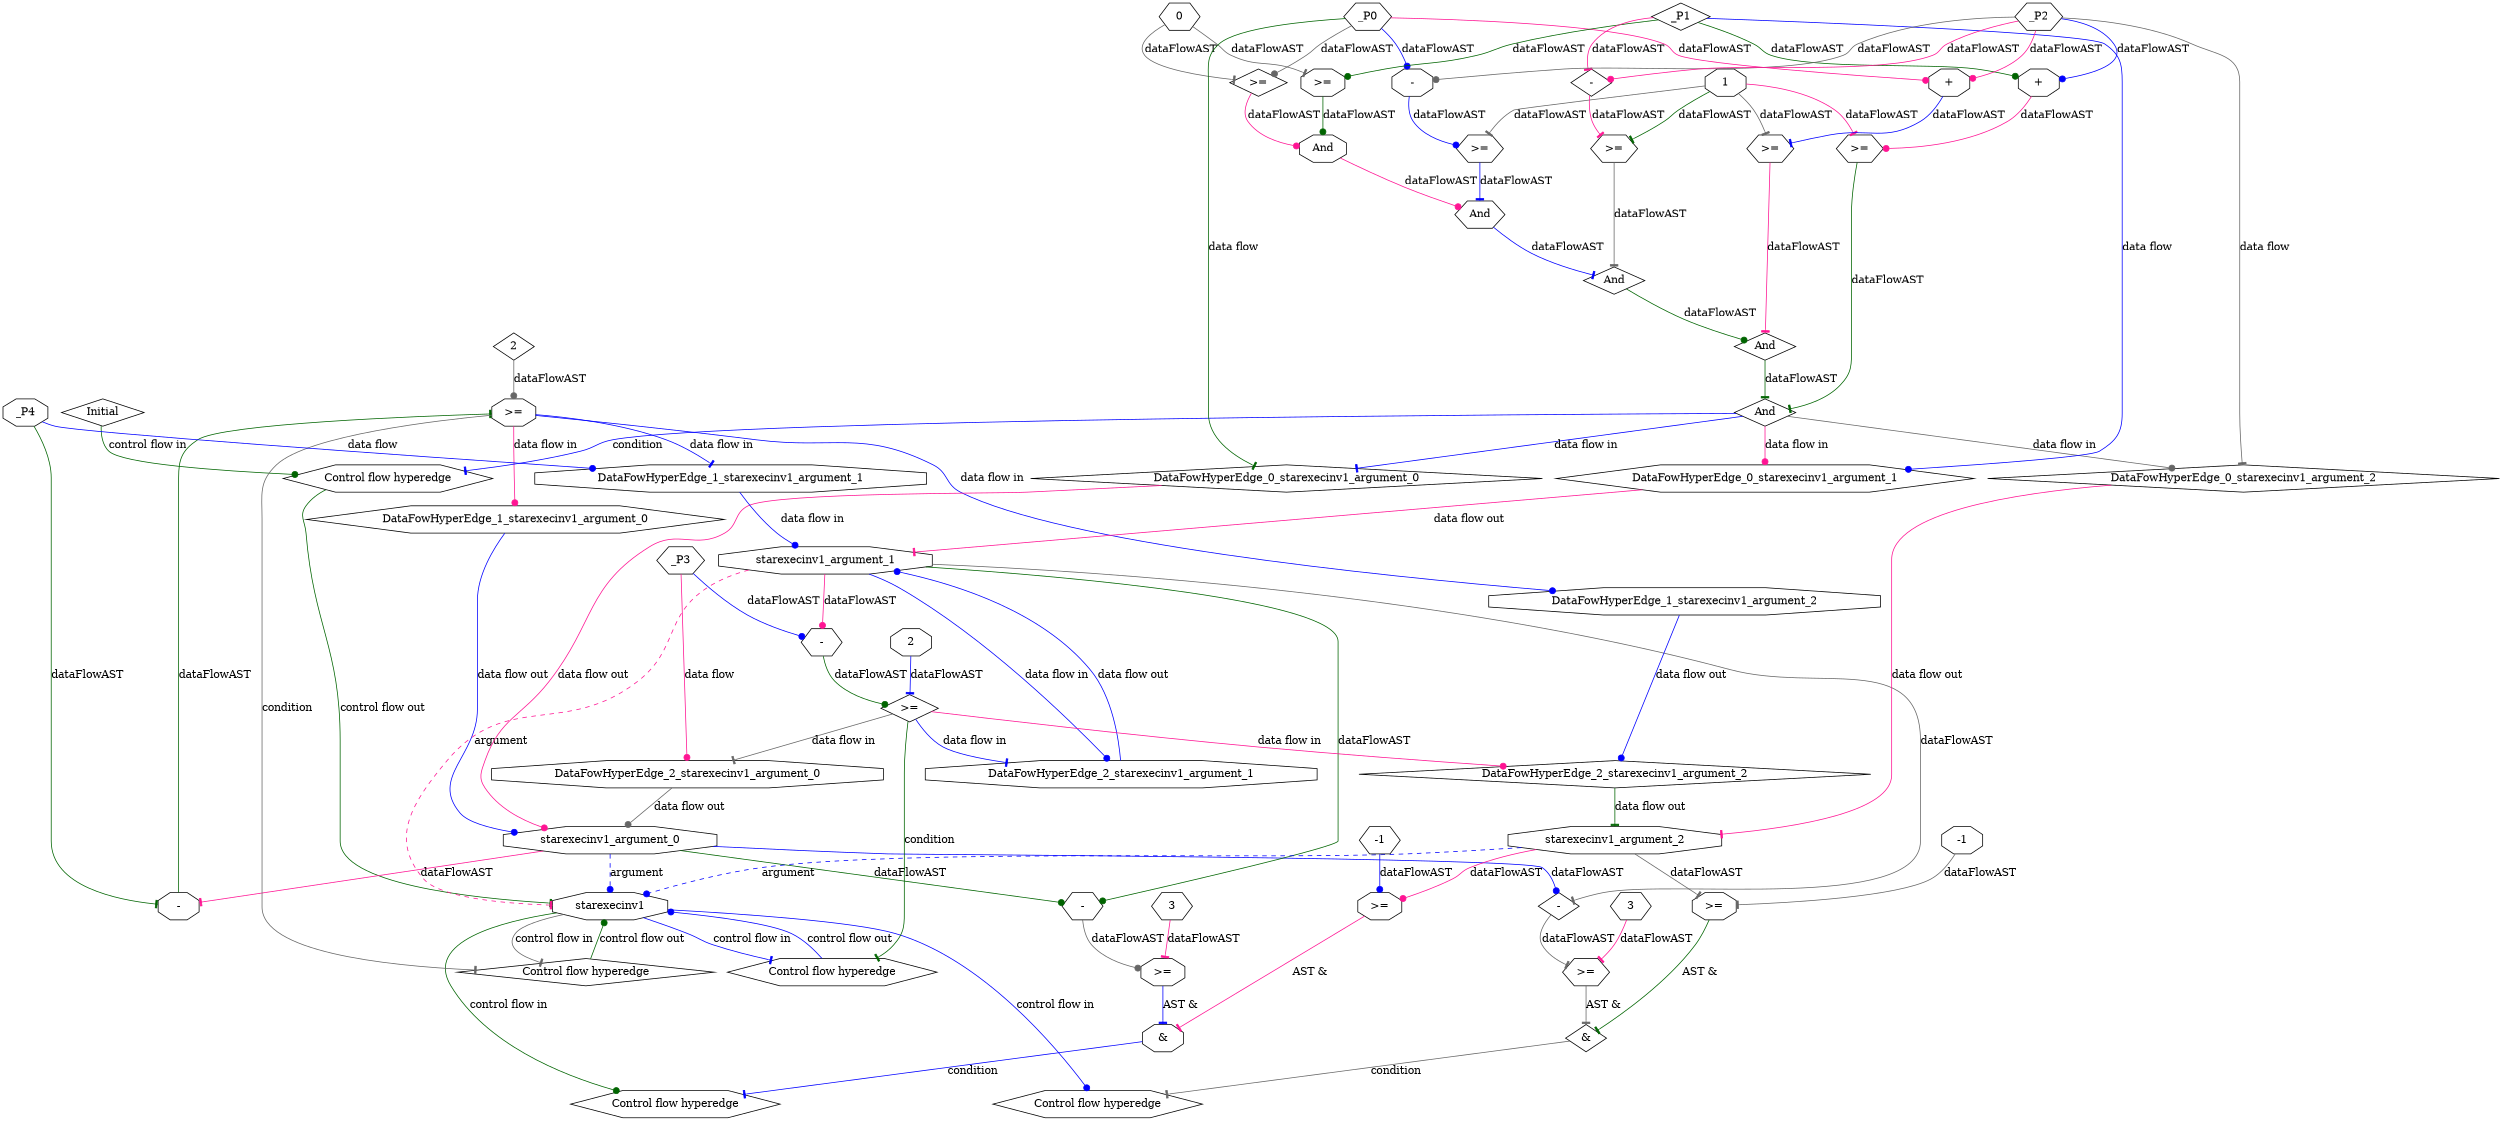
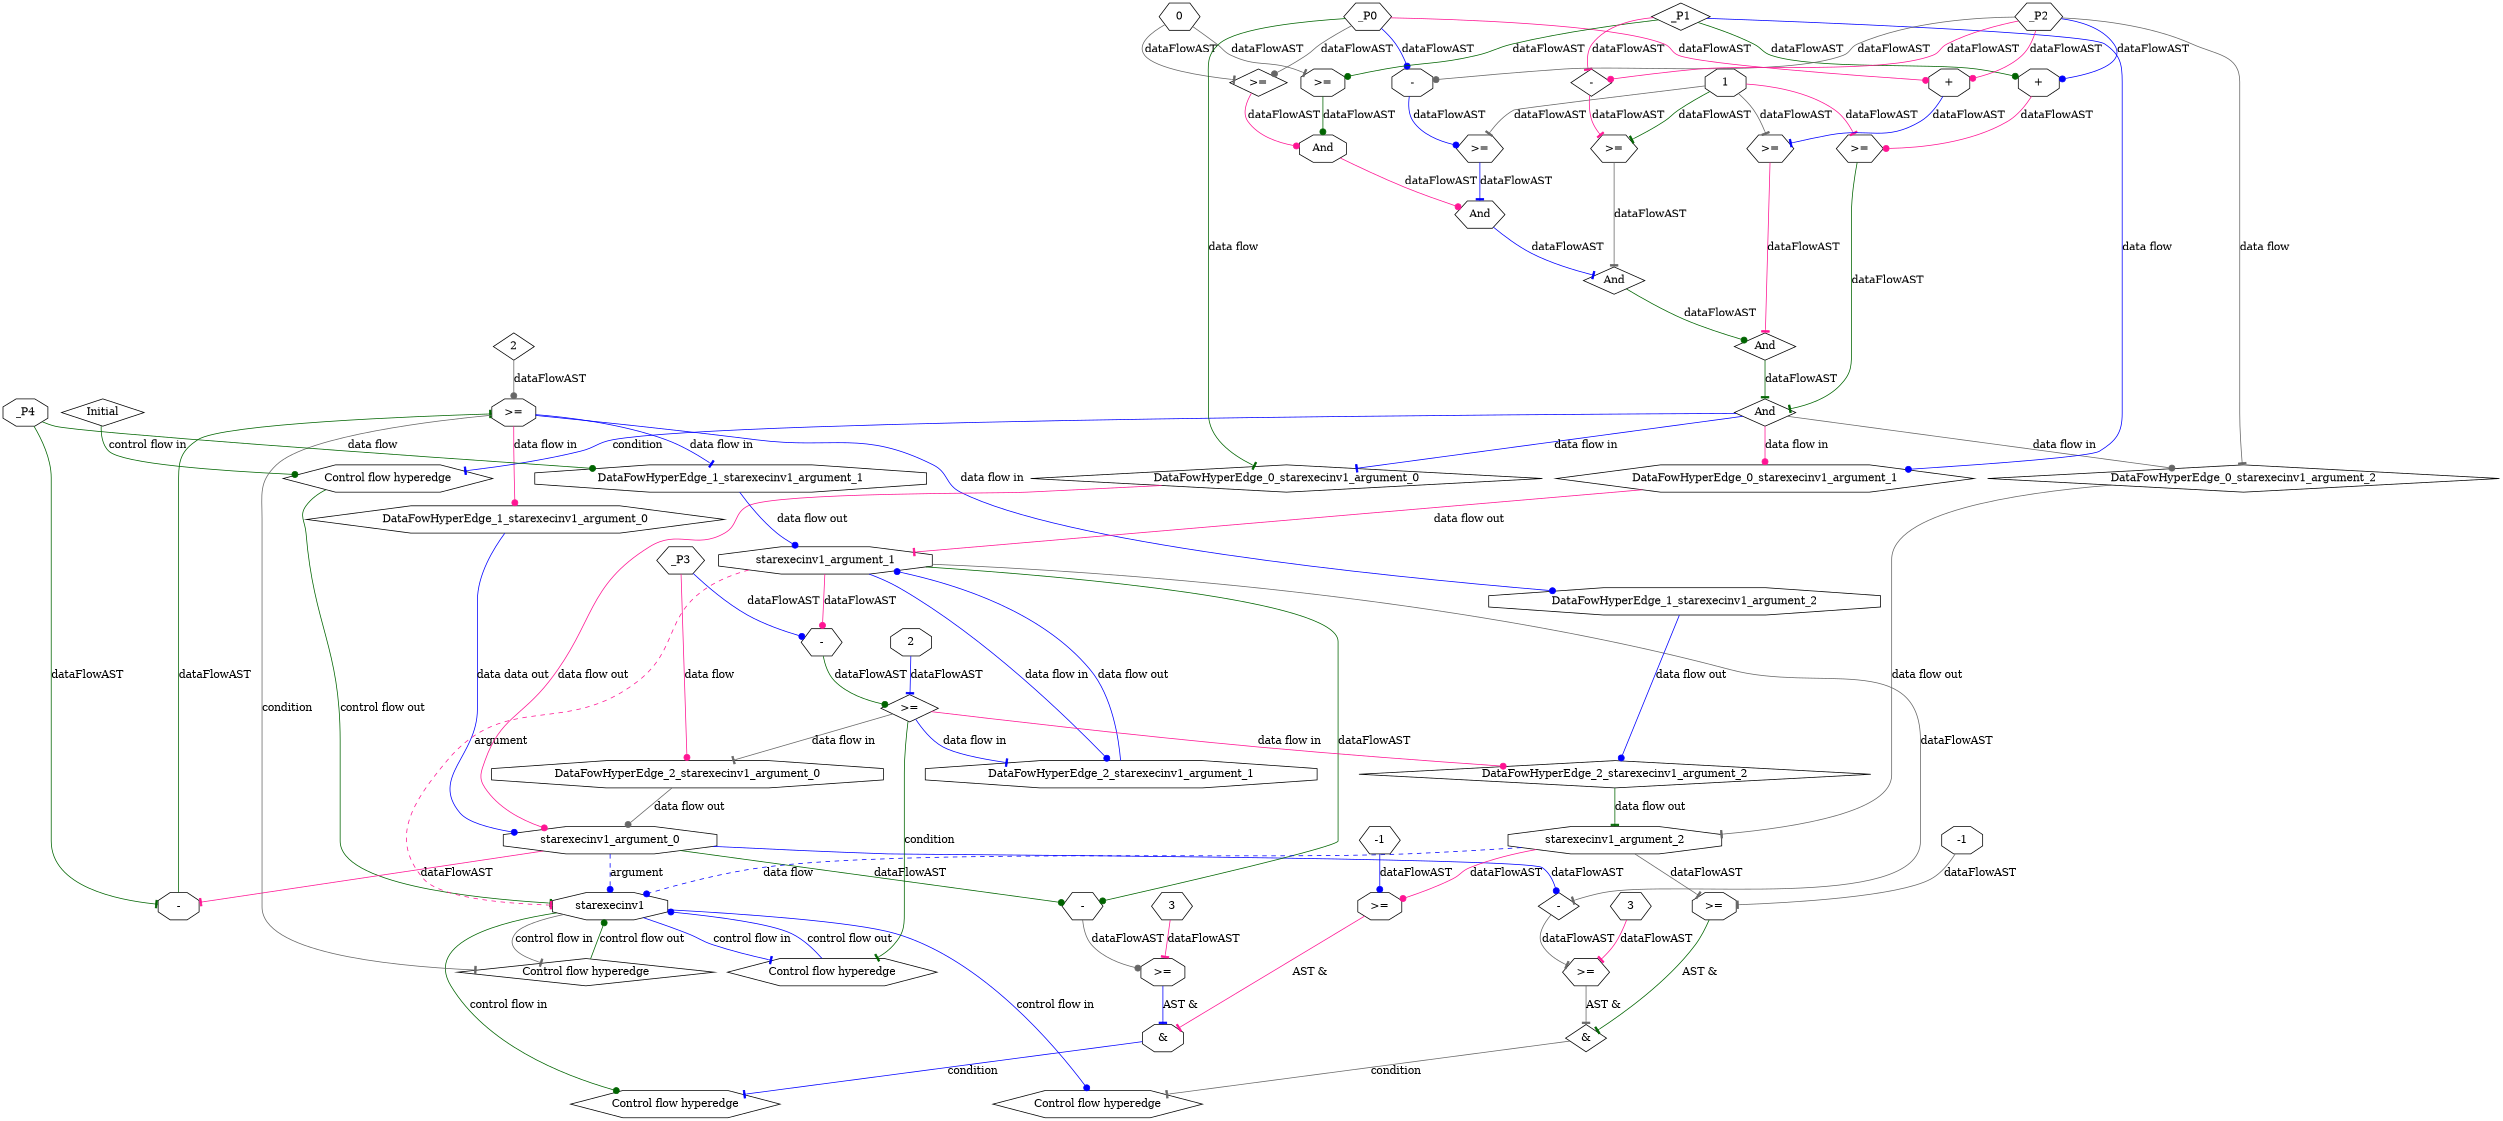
edge "_P4" -> "DataFowHyperEdge_1_starexecinv1_argument_1": color blue -> darkgreen
edge "DataFowHyperEdge_1_starexecinv1_argument_1" -> "starexecinv1_argument_1": label "data flow in" -> "data flow out"
edge "DataFowHyperEdge_0_starexecinv1_argument_2" -> "starexecinv1_argument_2": color deeppink -> gray40
edge "DataFowHyperEdge_1_starexecinv1_argument_0" -> "starexecinv1_argument_0": label "data flow out" -> "data data out"
edge "starexecinv1_argument_2" -> "starexecinv1": label "argument" -> "data flow"
